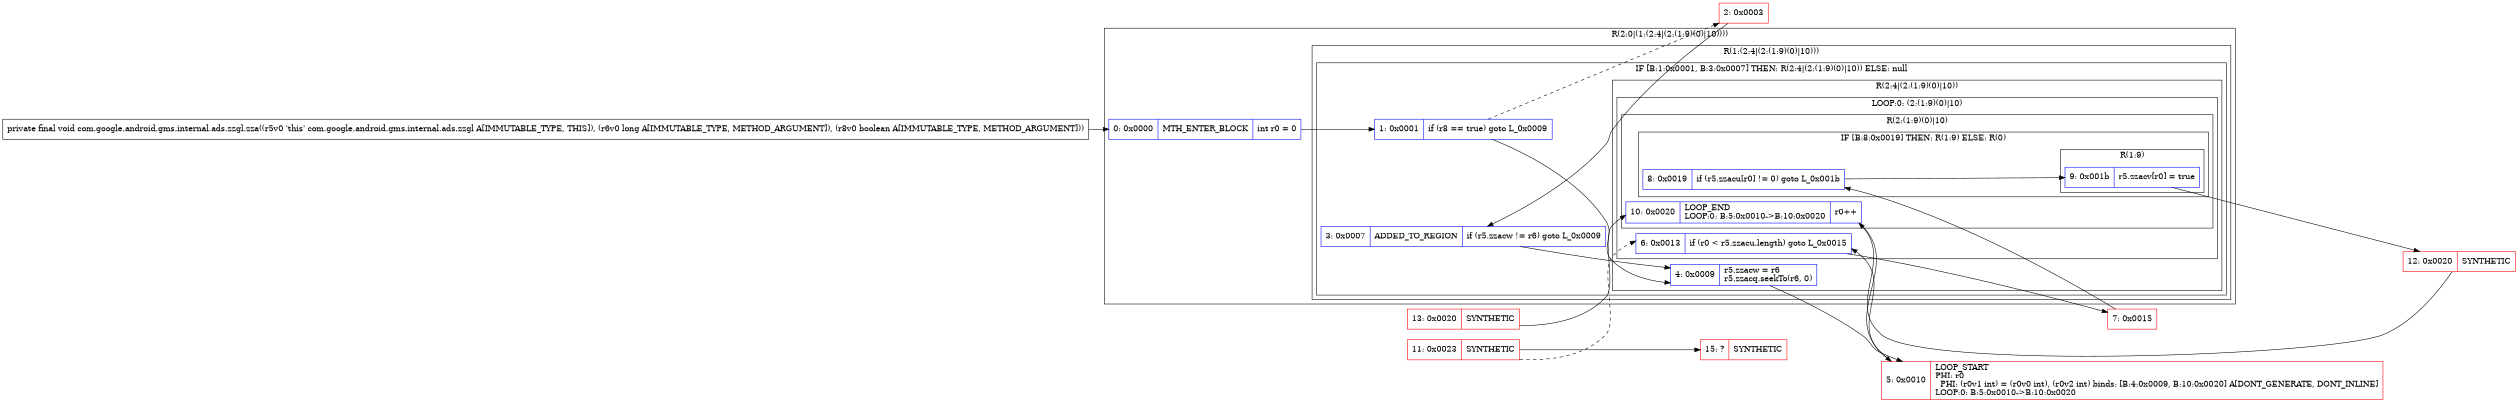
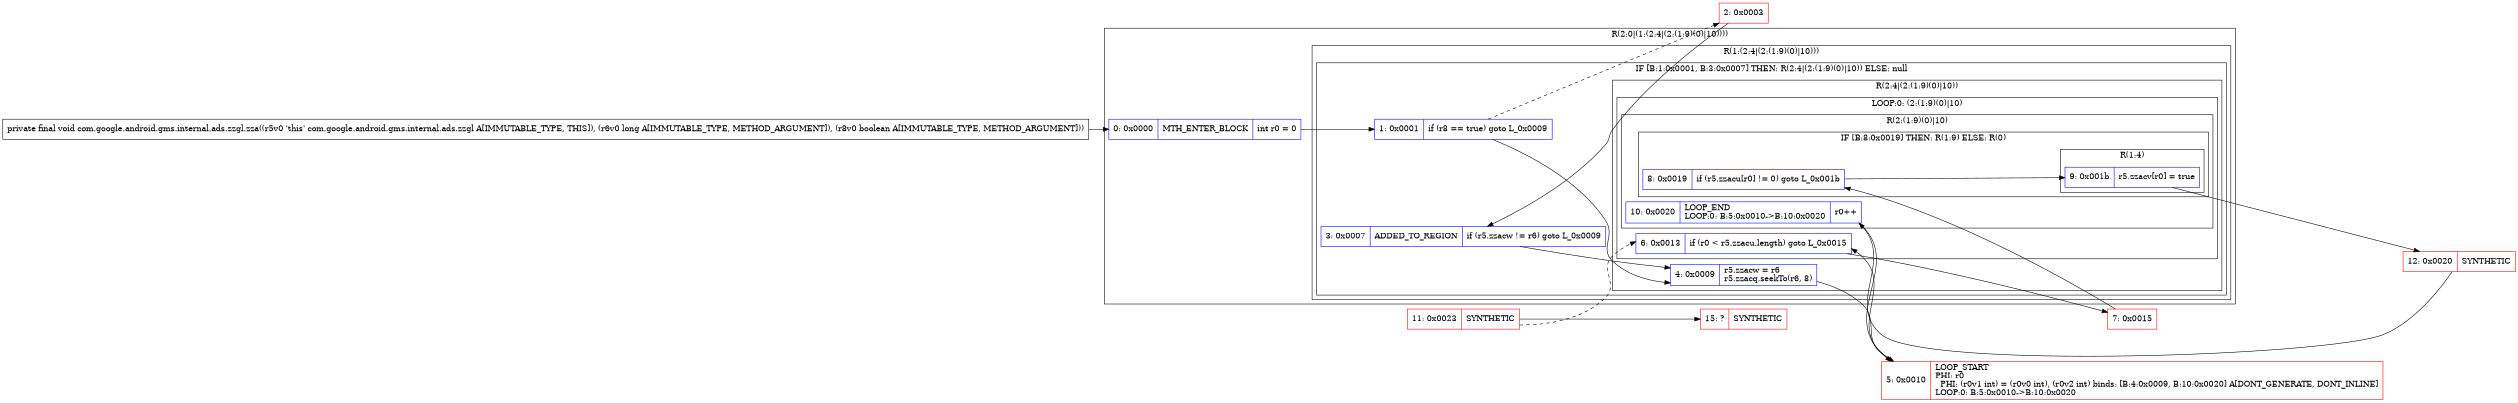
cluster "R(1:9)": label "R(1:9)" -> "R(1:4)"
node "4: 0x0009": text "r5.zzacq.seekTo(r6, 0)" -> "r5.zzacq.seekTo(r6, 8)"
node "13: 0x0020": removed
